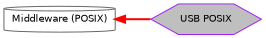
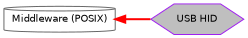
node "USB POSIX": label "USB POSIX" -> "USB HID"
